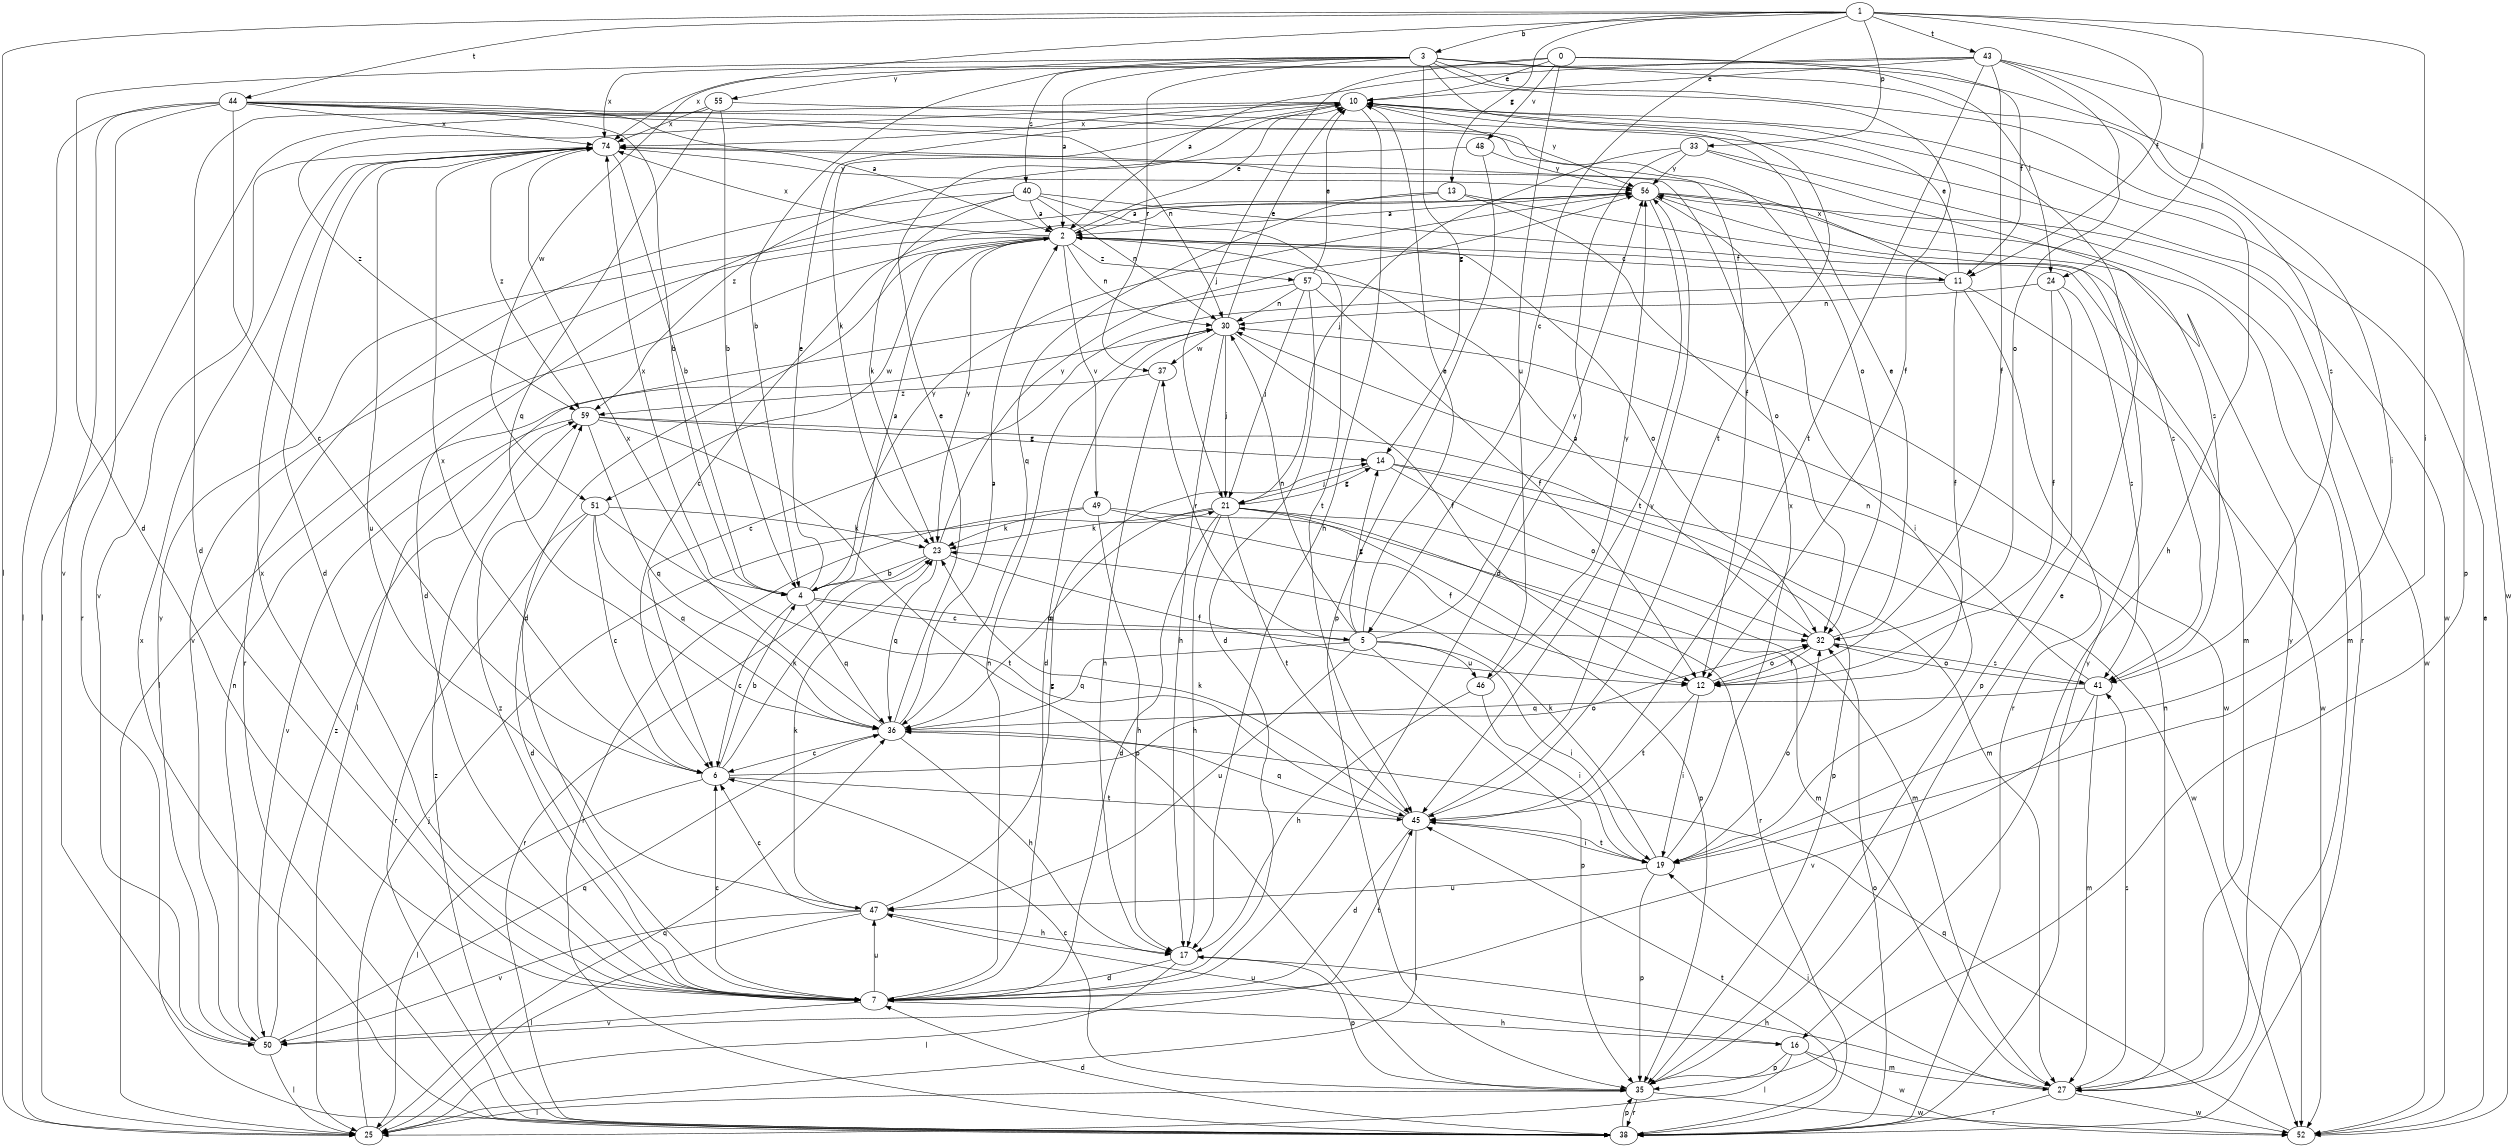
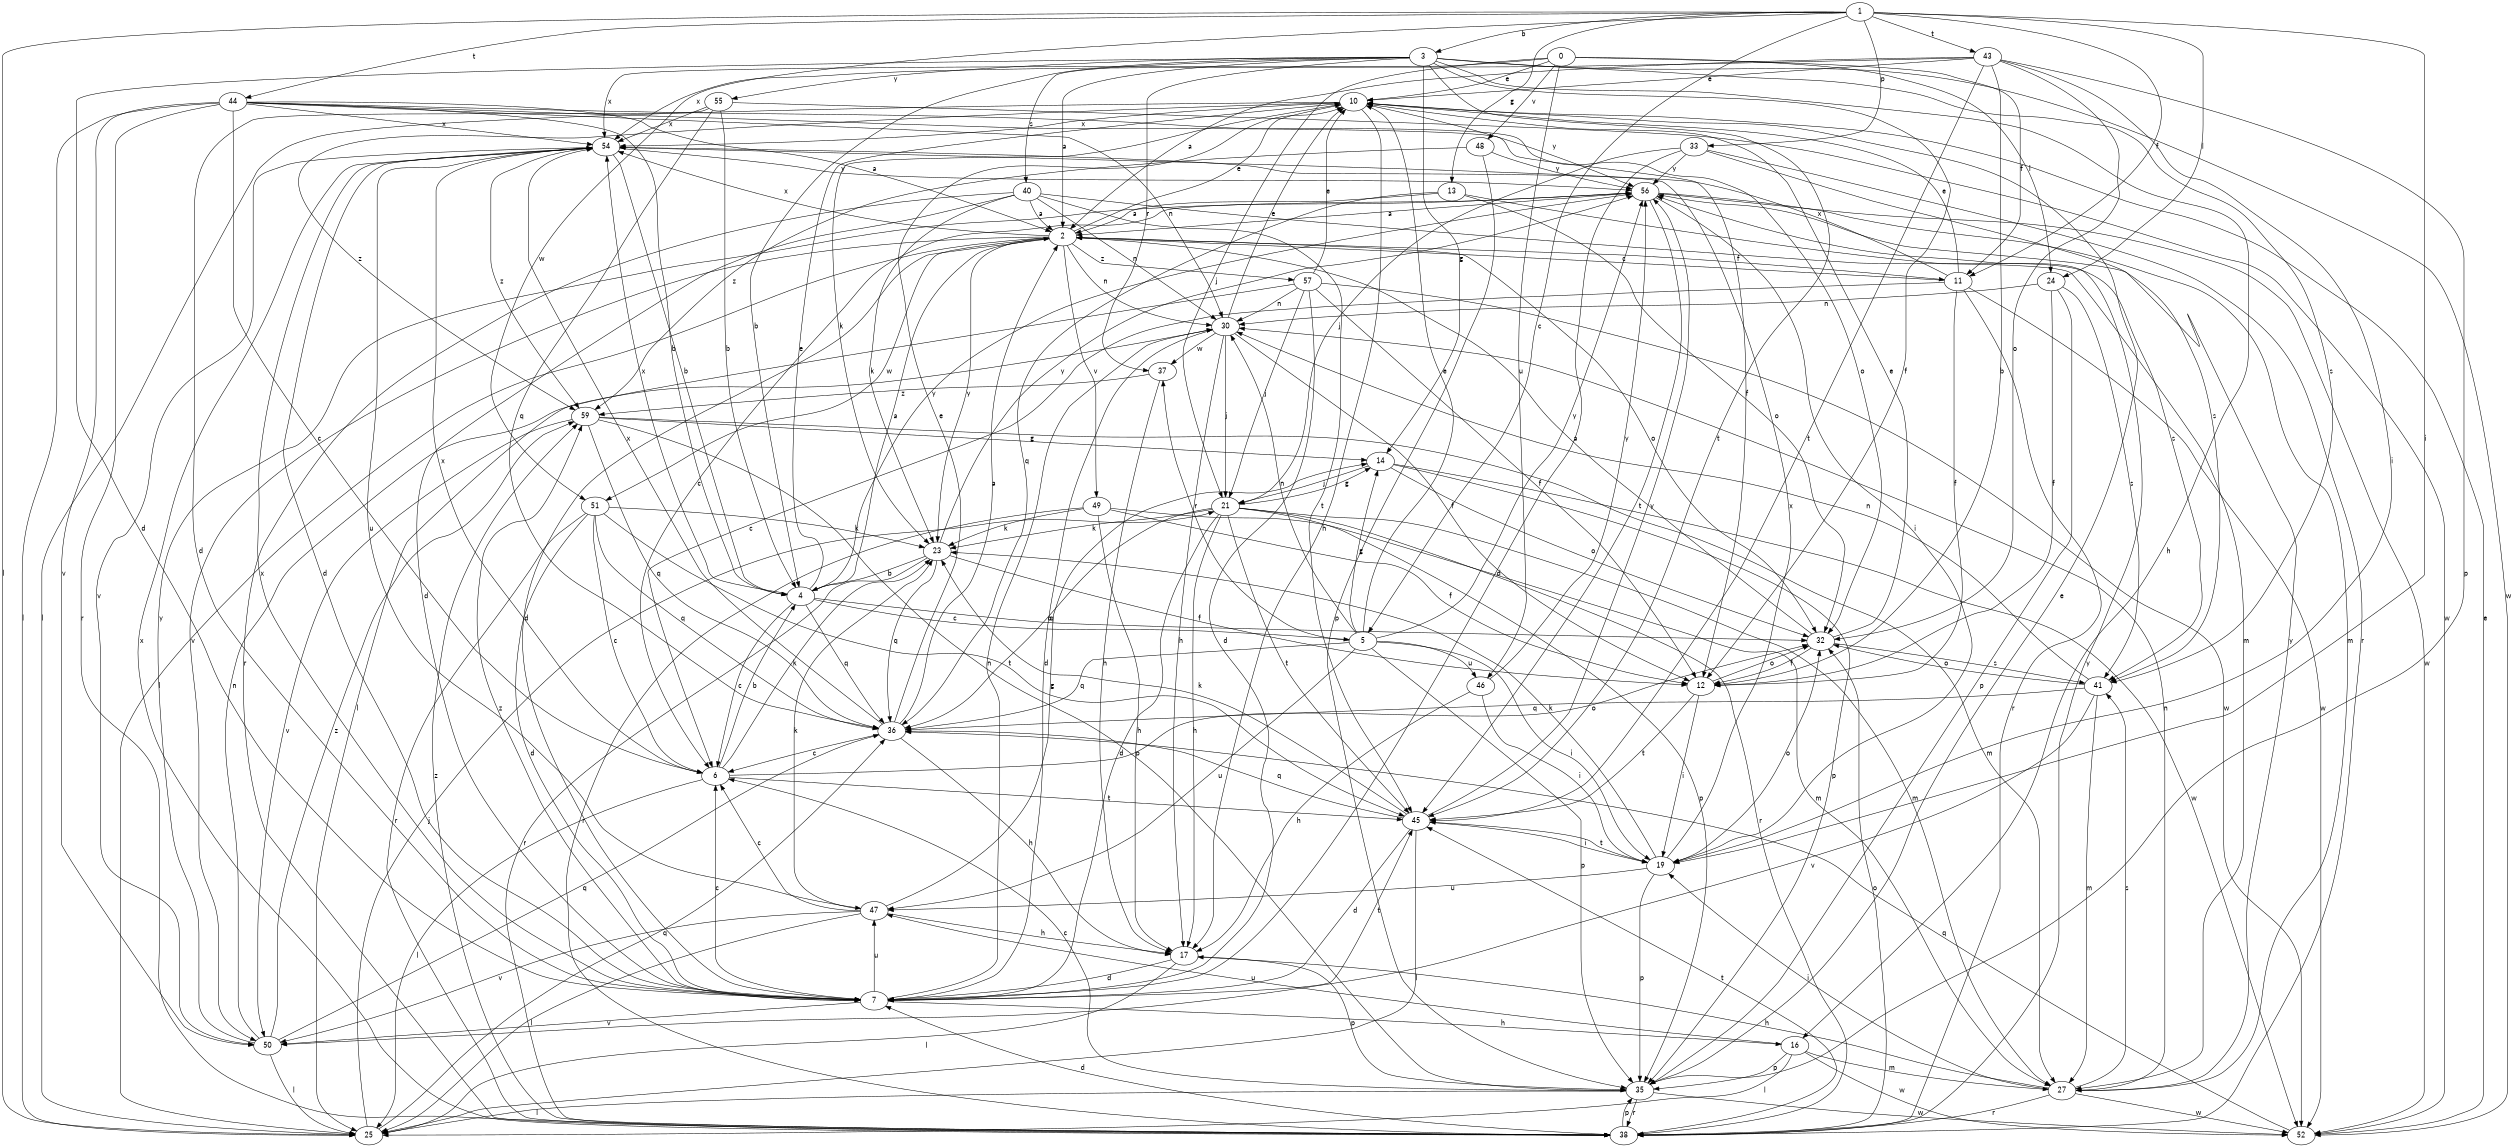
node "74": label "74" -> "54"
edge "43" -> "12": label "f" -> "b"
